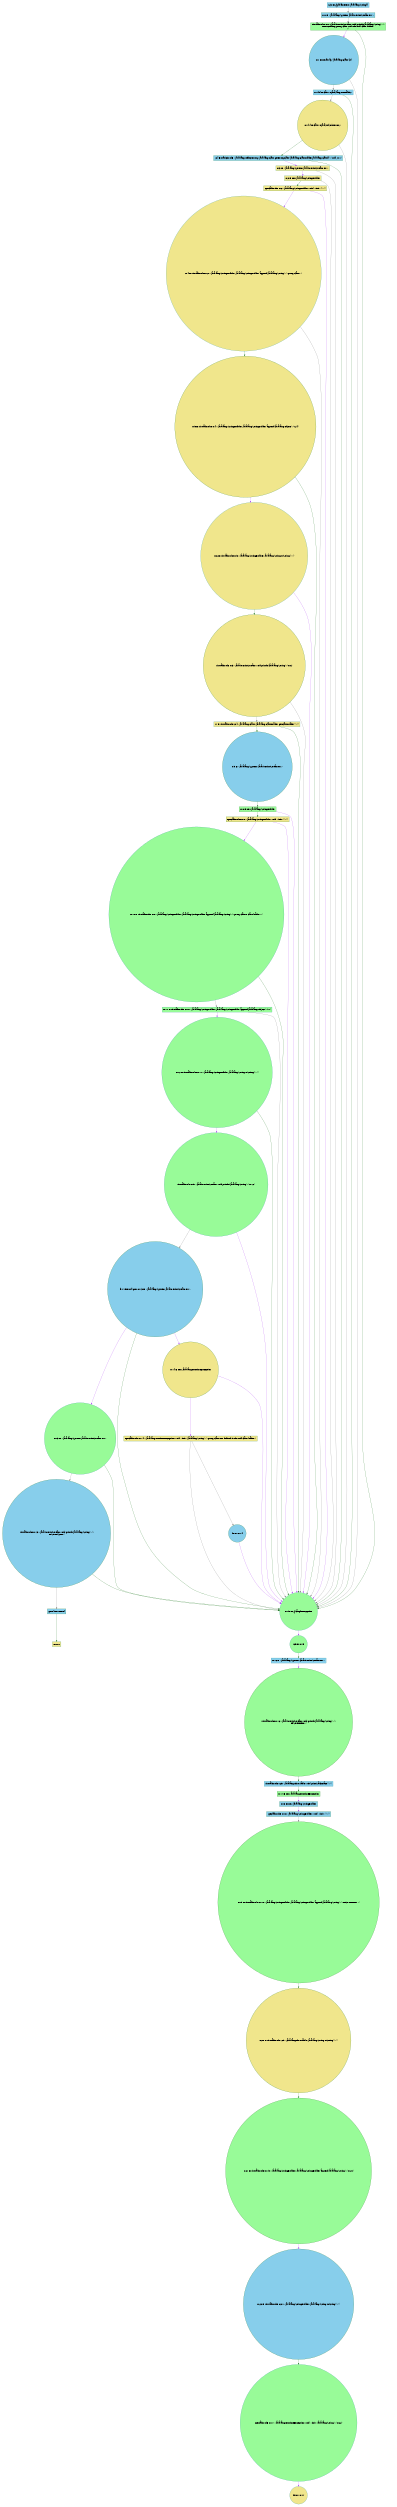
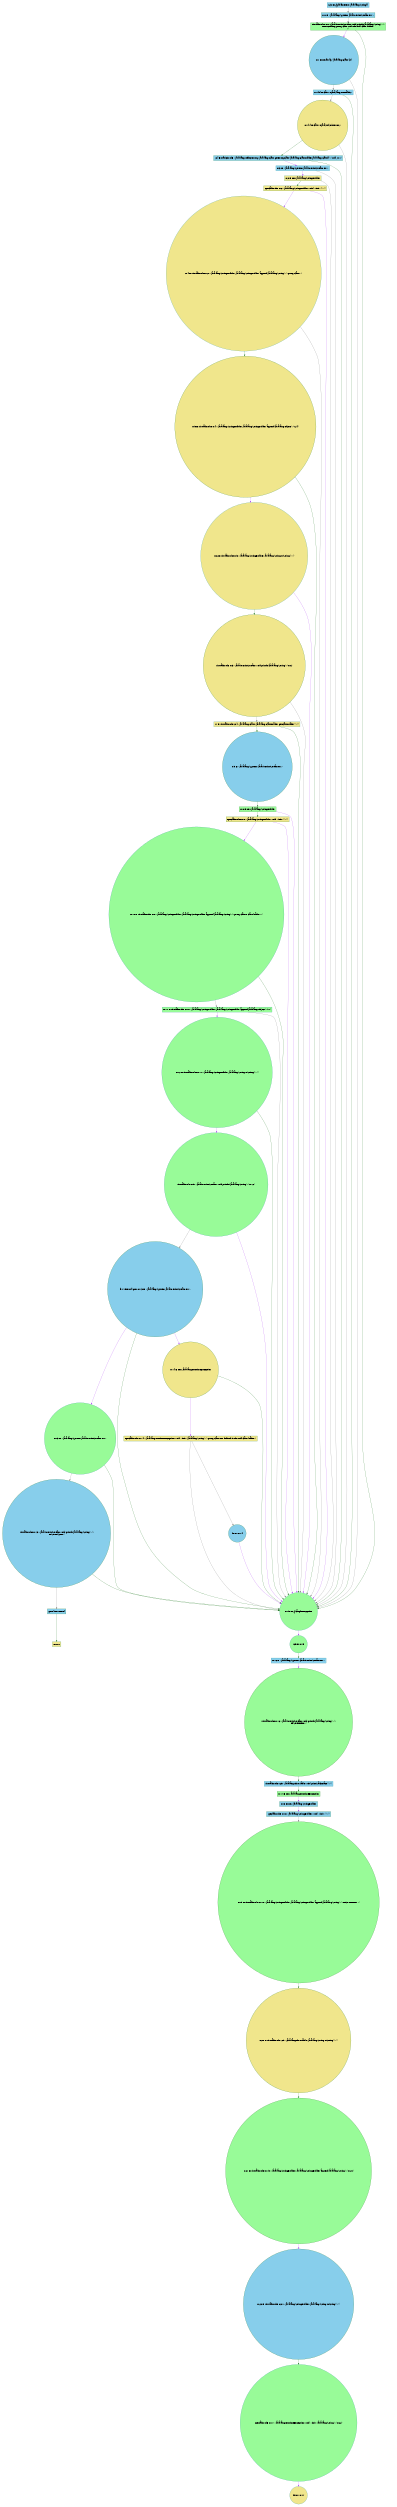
node "$r3 = <java.lang.System: java.io.PrintStream err>": fillcolor khaki -> skyblue
edge "$r14 = new java.lang.RuntimeException" -> "$r15 := @caughtexception": color purple -> darkgreen
